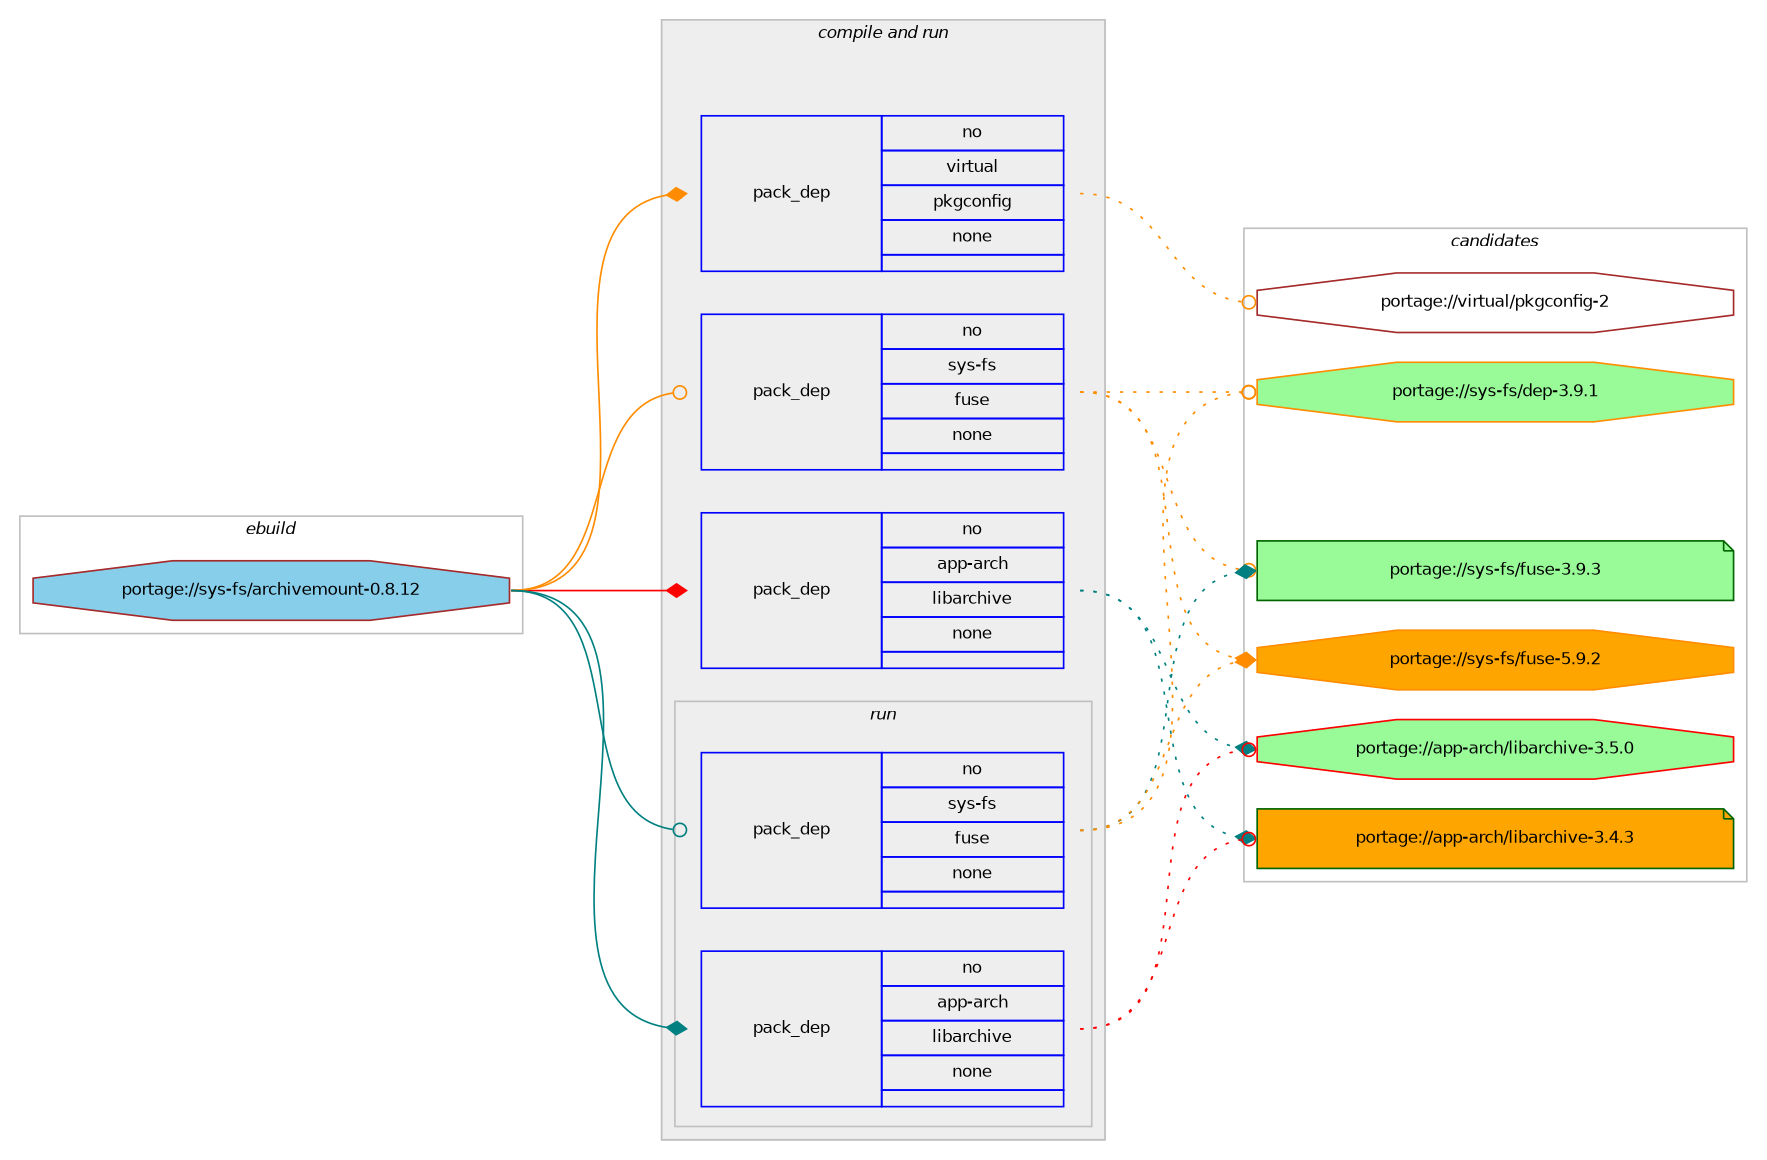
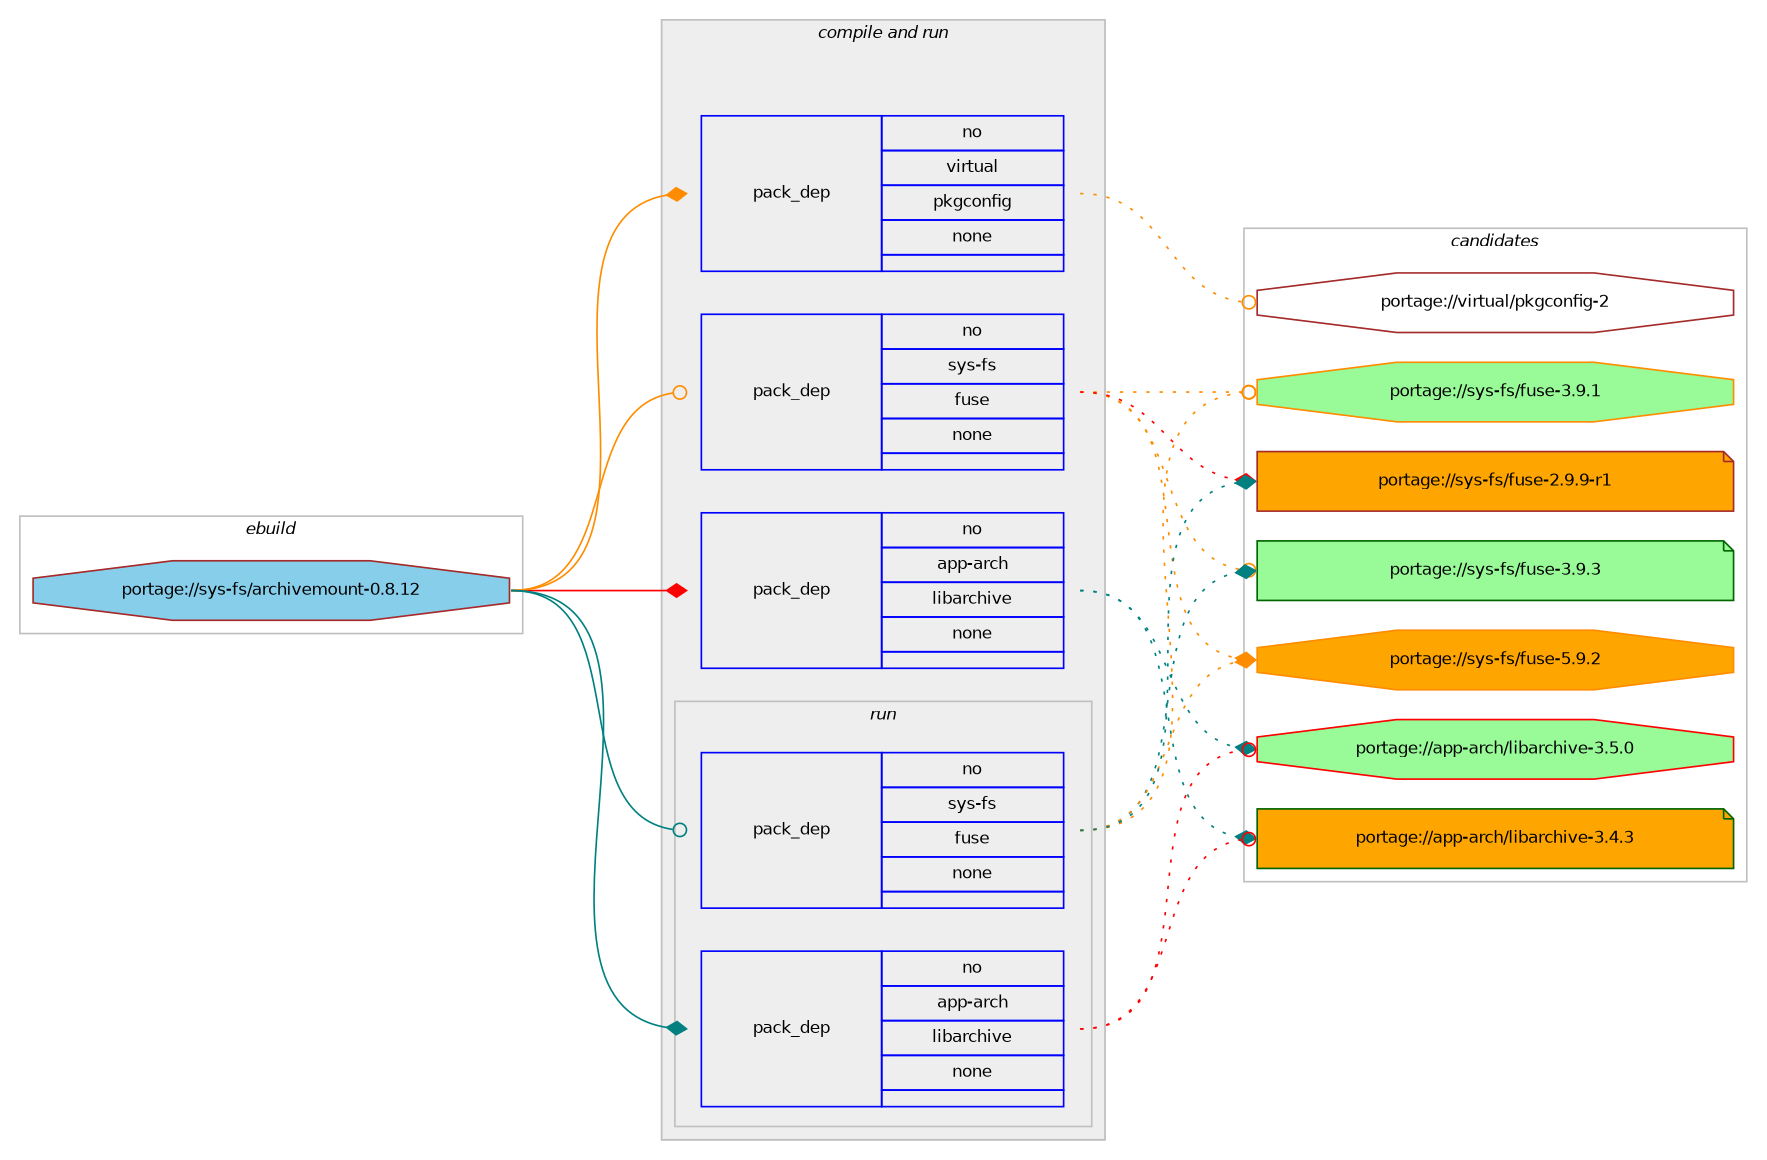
node "portage://sys-fs/dep-3.9.1": label "portage://sys-fs/dep-3.9.1" -> "portage://sys-fs/fuse-3.9.1"
node "portage://sys-fs/fuse-2.9.9-r1": added
